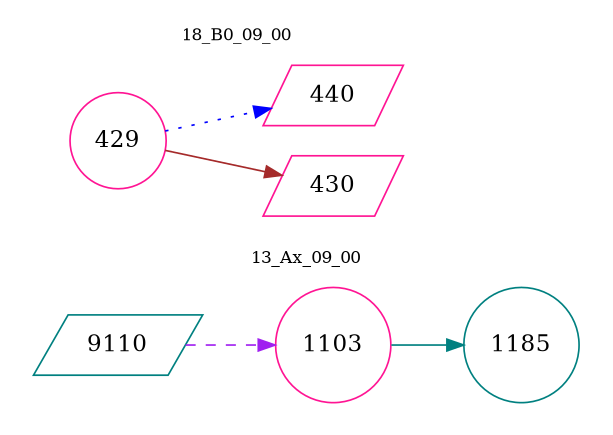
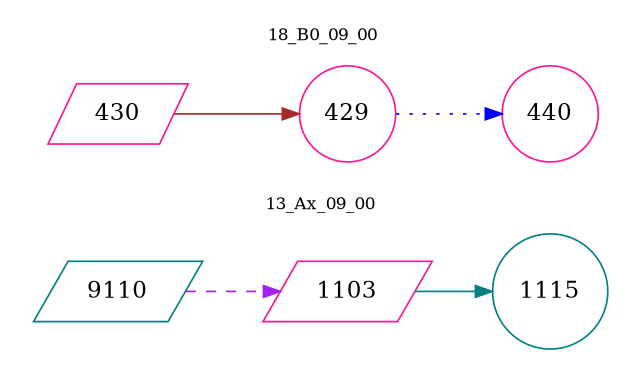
node "440": shape parallelogram -> circle
edge "429" -> "430": reversed
node "1103": shape circle -> parallelogram
node "1185": label "1185" -> "1115"
